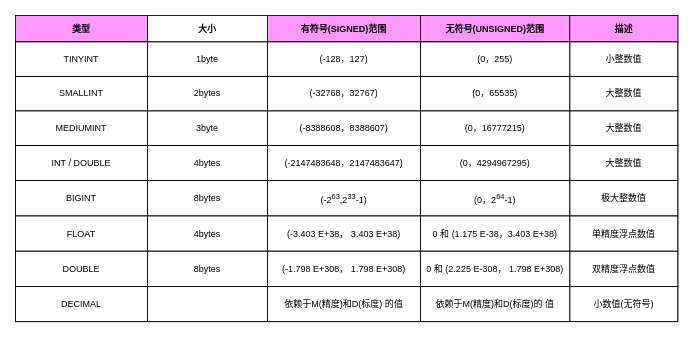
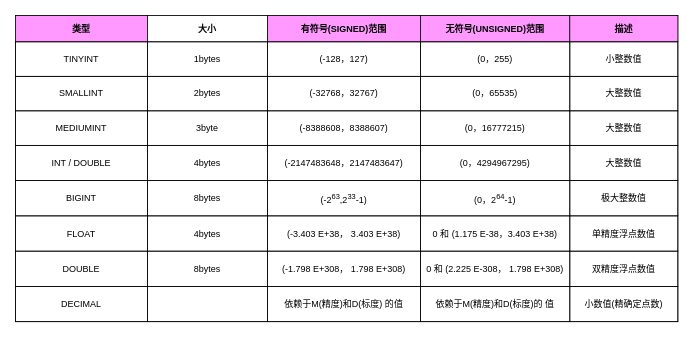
node "1byte": label "1byte" -> "1bytes"
node "小数值(无符号)": label "小数值(无符号)" -> "小数值(精确定点数)"
